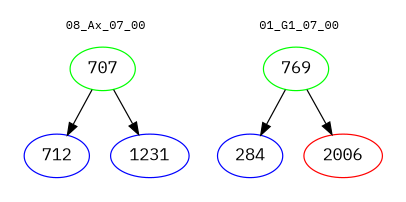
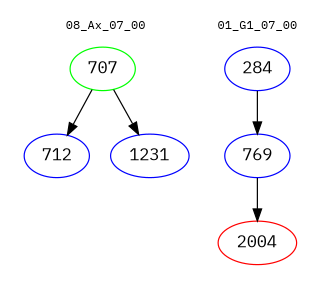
node "769": color green -> blue
edge "769" -> "284": reversed
node "2006": label "2006" -> "2004"
